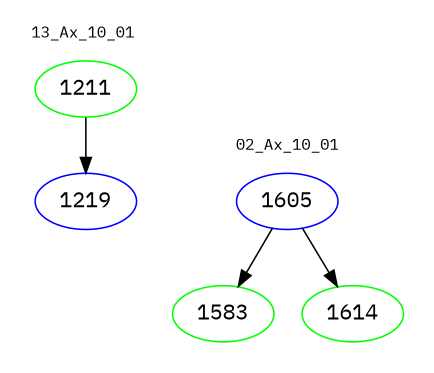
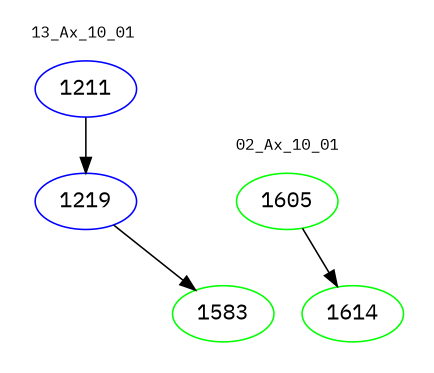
node "1211": color green -> blue
node "1605": color blue -> green
edge "1605" -> "1583": now "1219" -> "1583"
